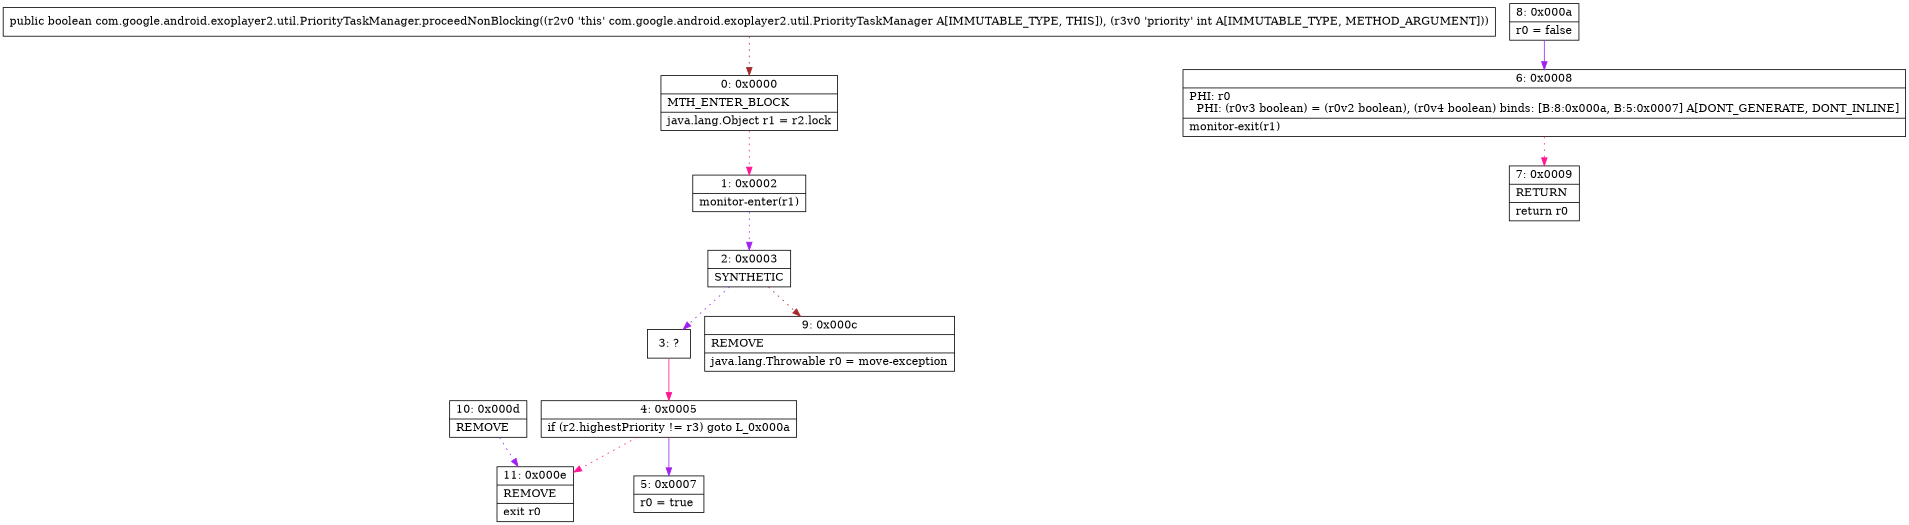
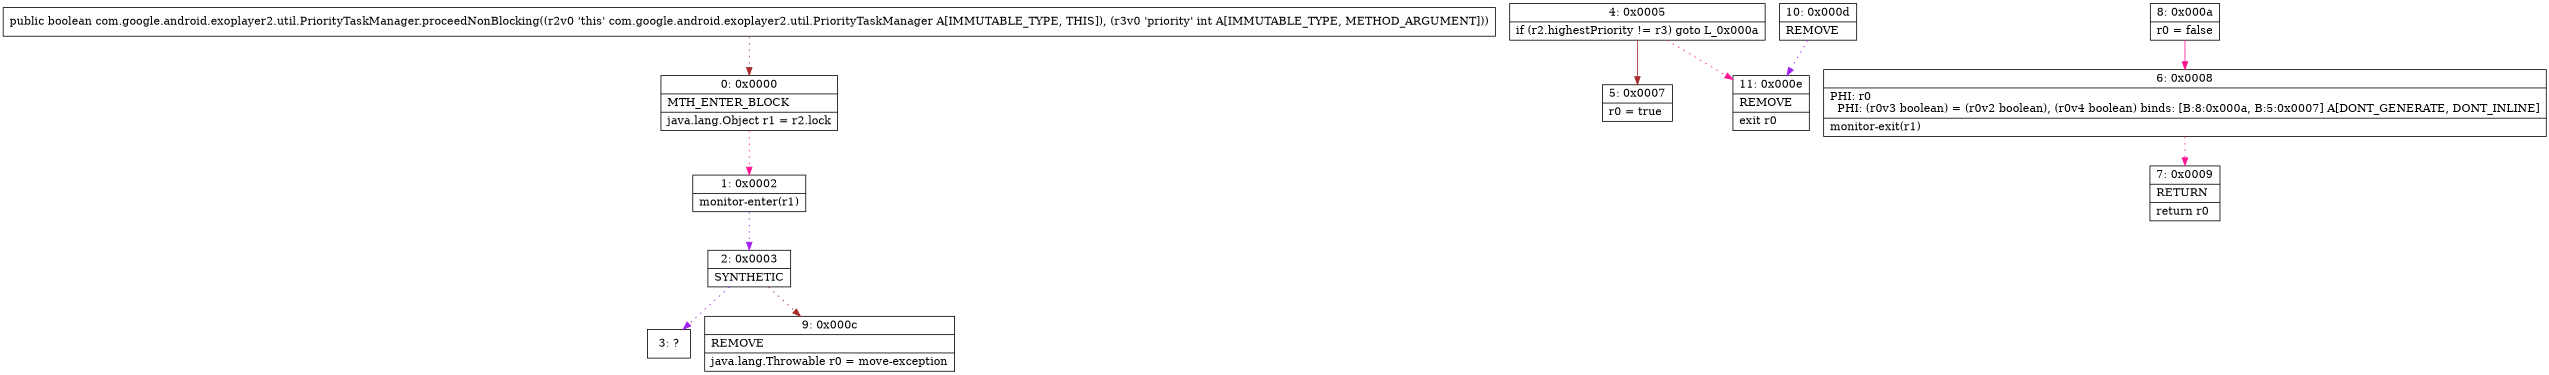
edge "8: 0x000a" -> "6: 0x0008": color purple -> deeppink
edge "3: ?" -> "4: 0x0005": removed
edge "4: 0x0005" -> "5: 0x0007": color purple -> brown
